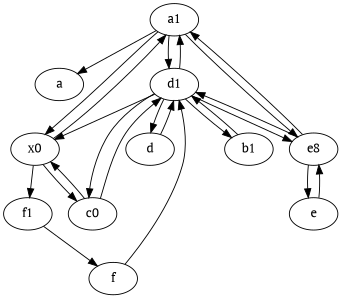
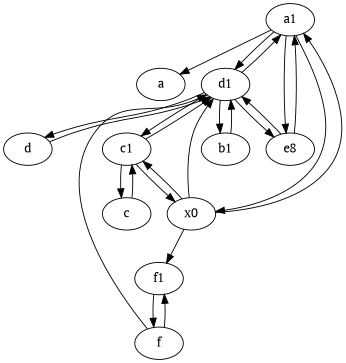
edge "d1" -> "x0": reversed
node "c0": label "c0" -> "c1"
node "c": added
node "e": removed
edge "f" -> "f1": added
